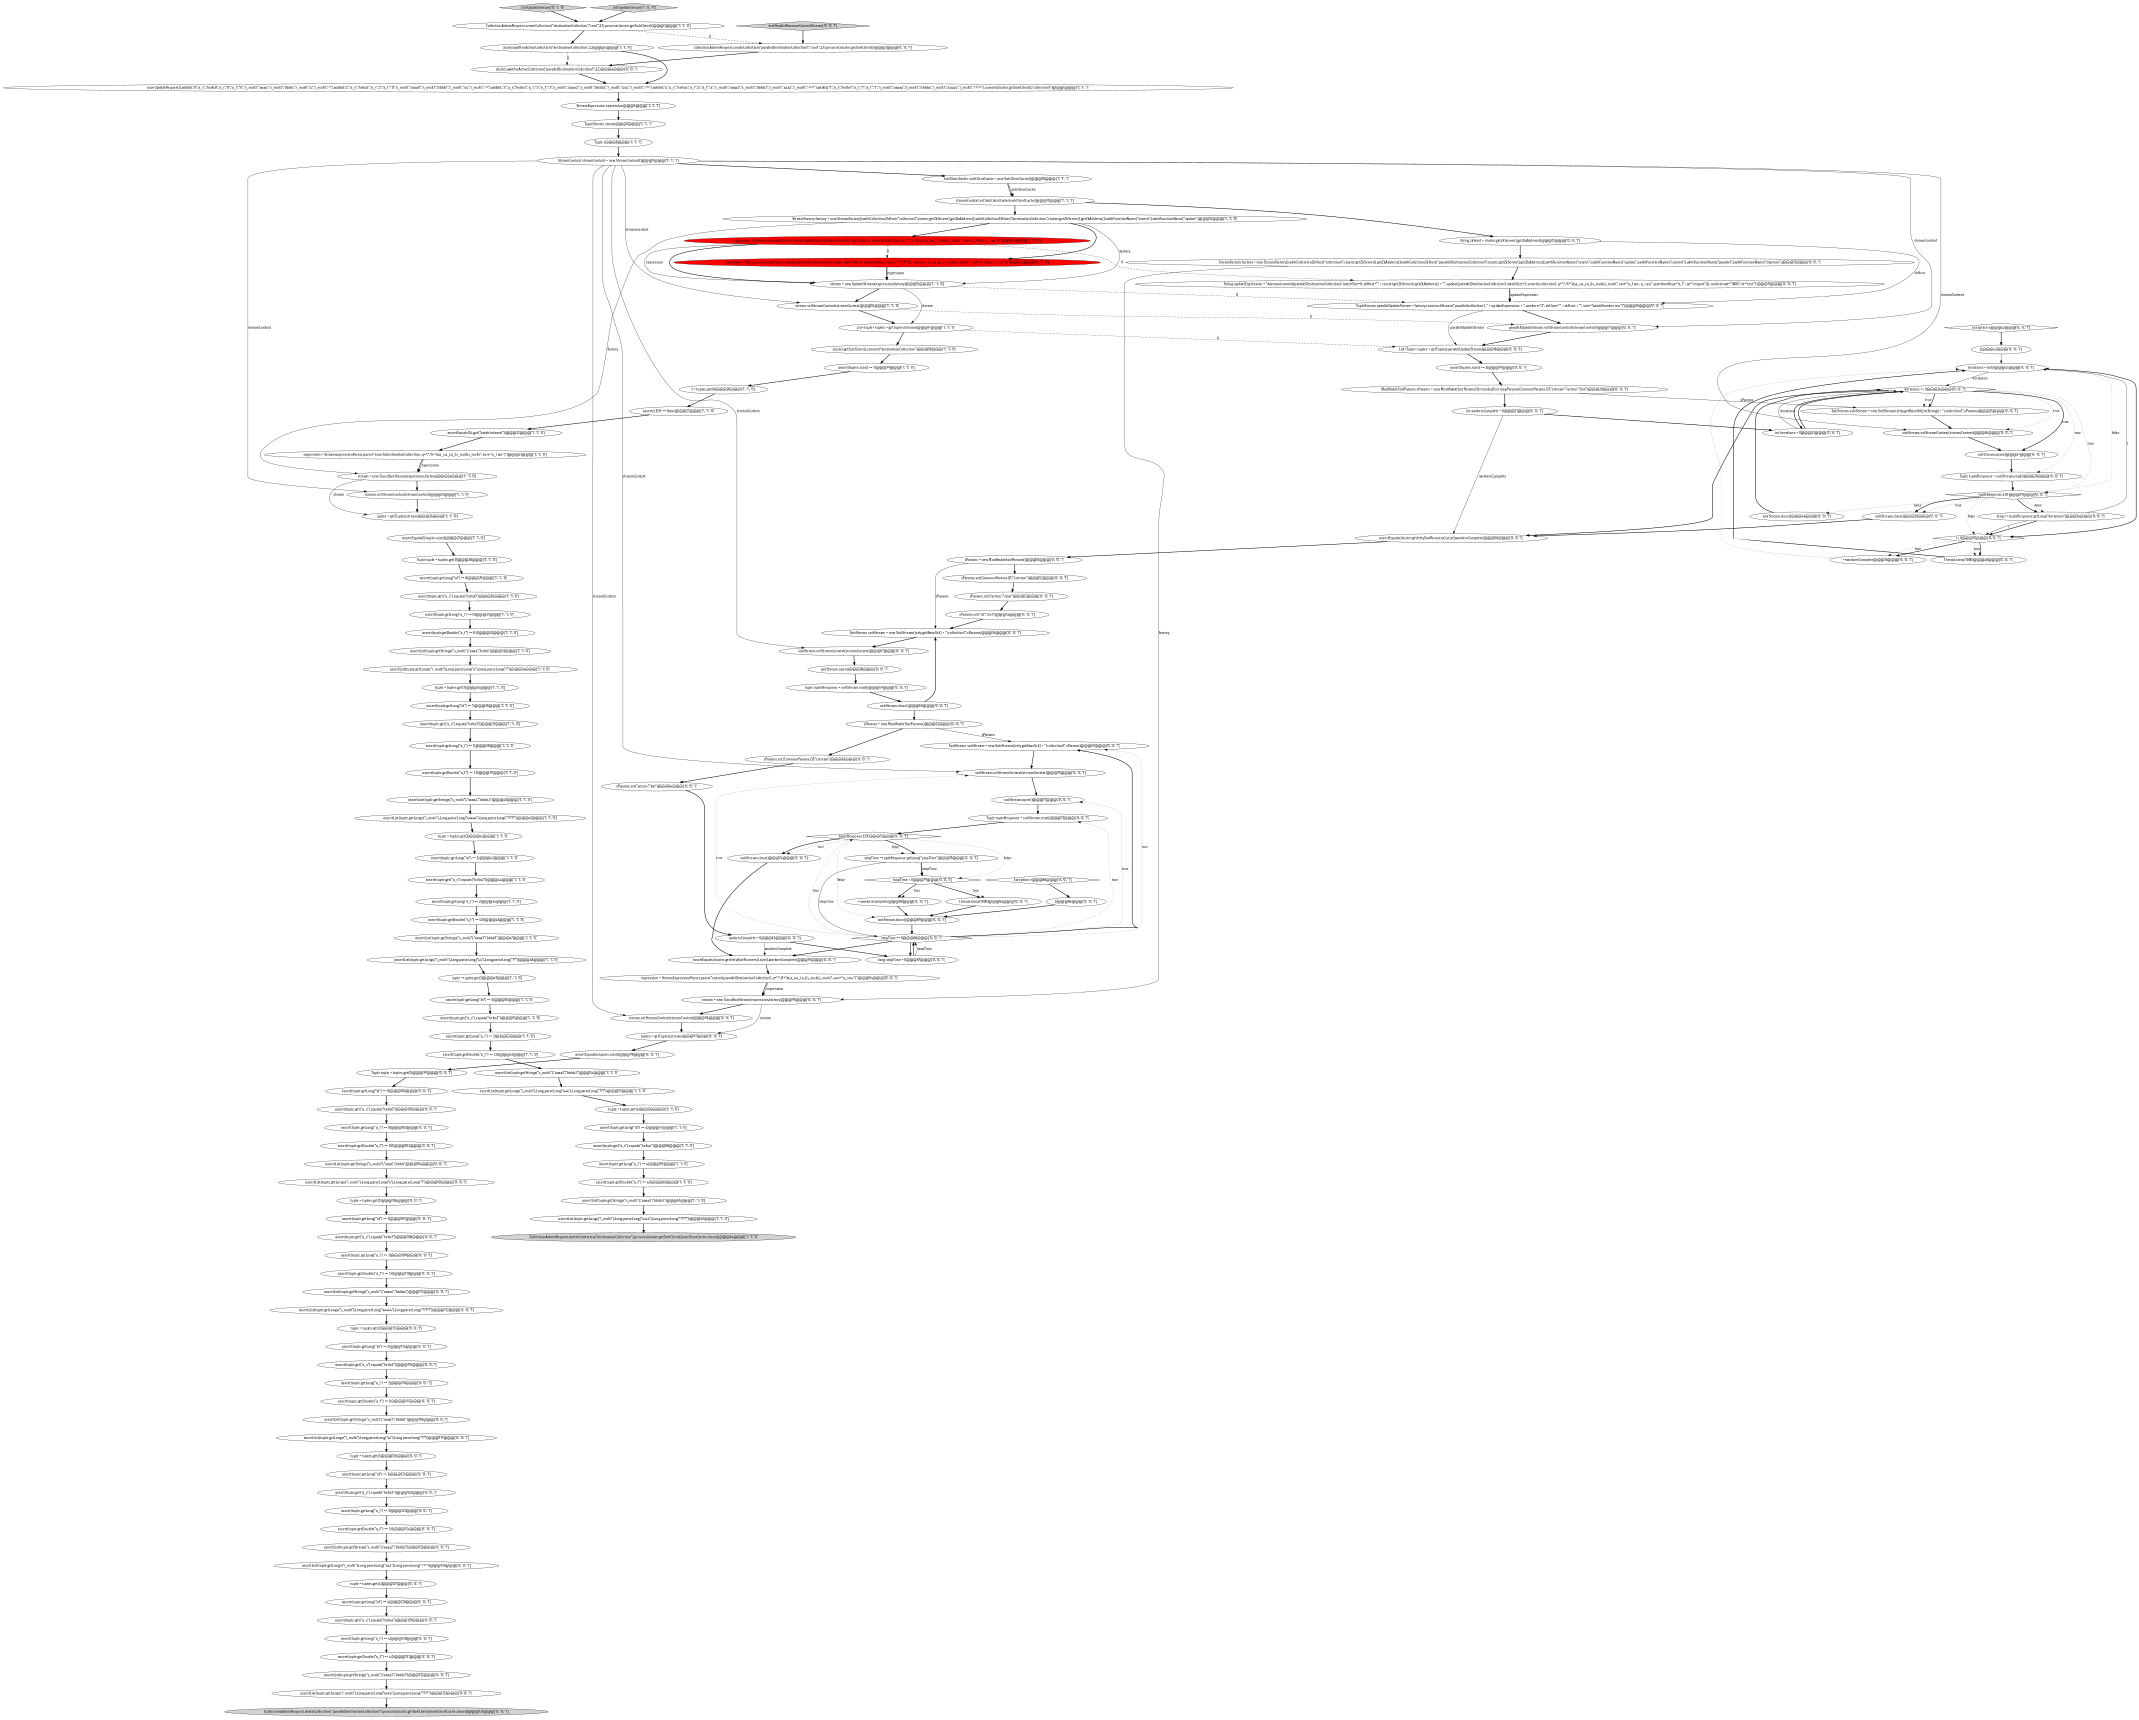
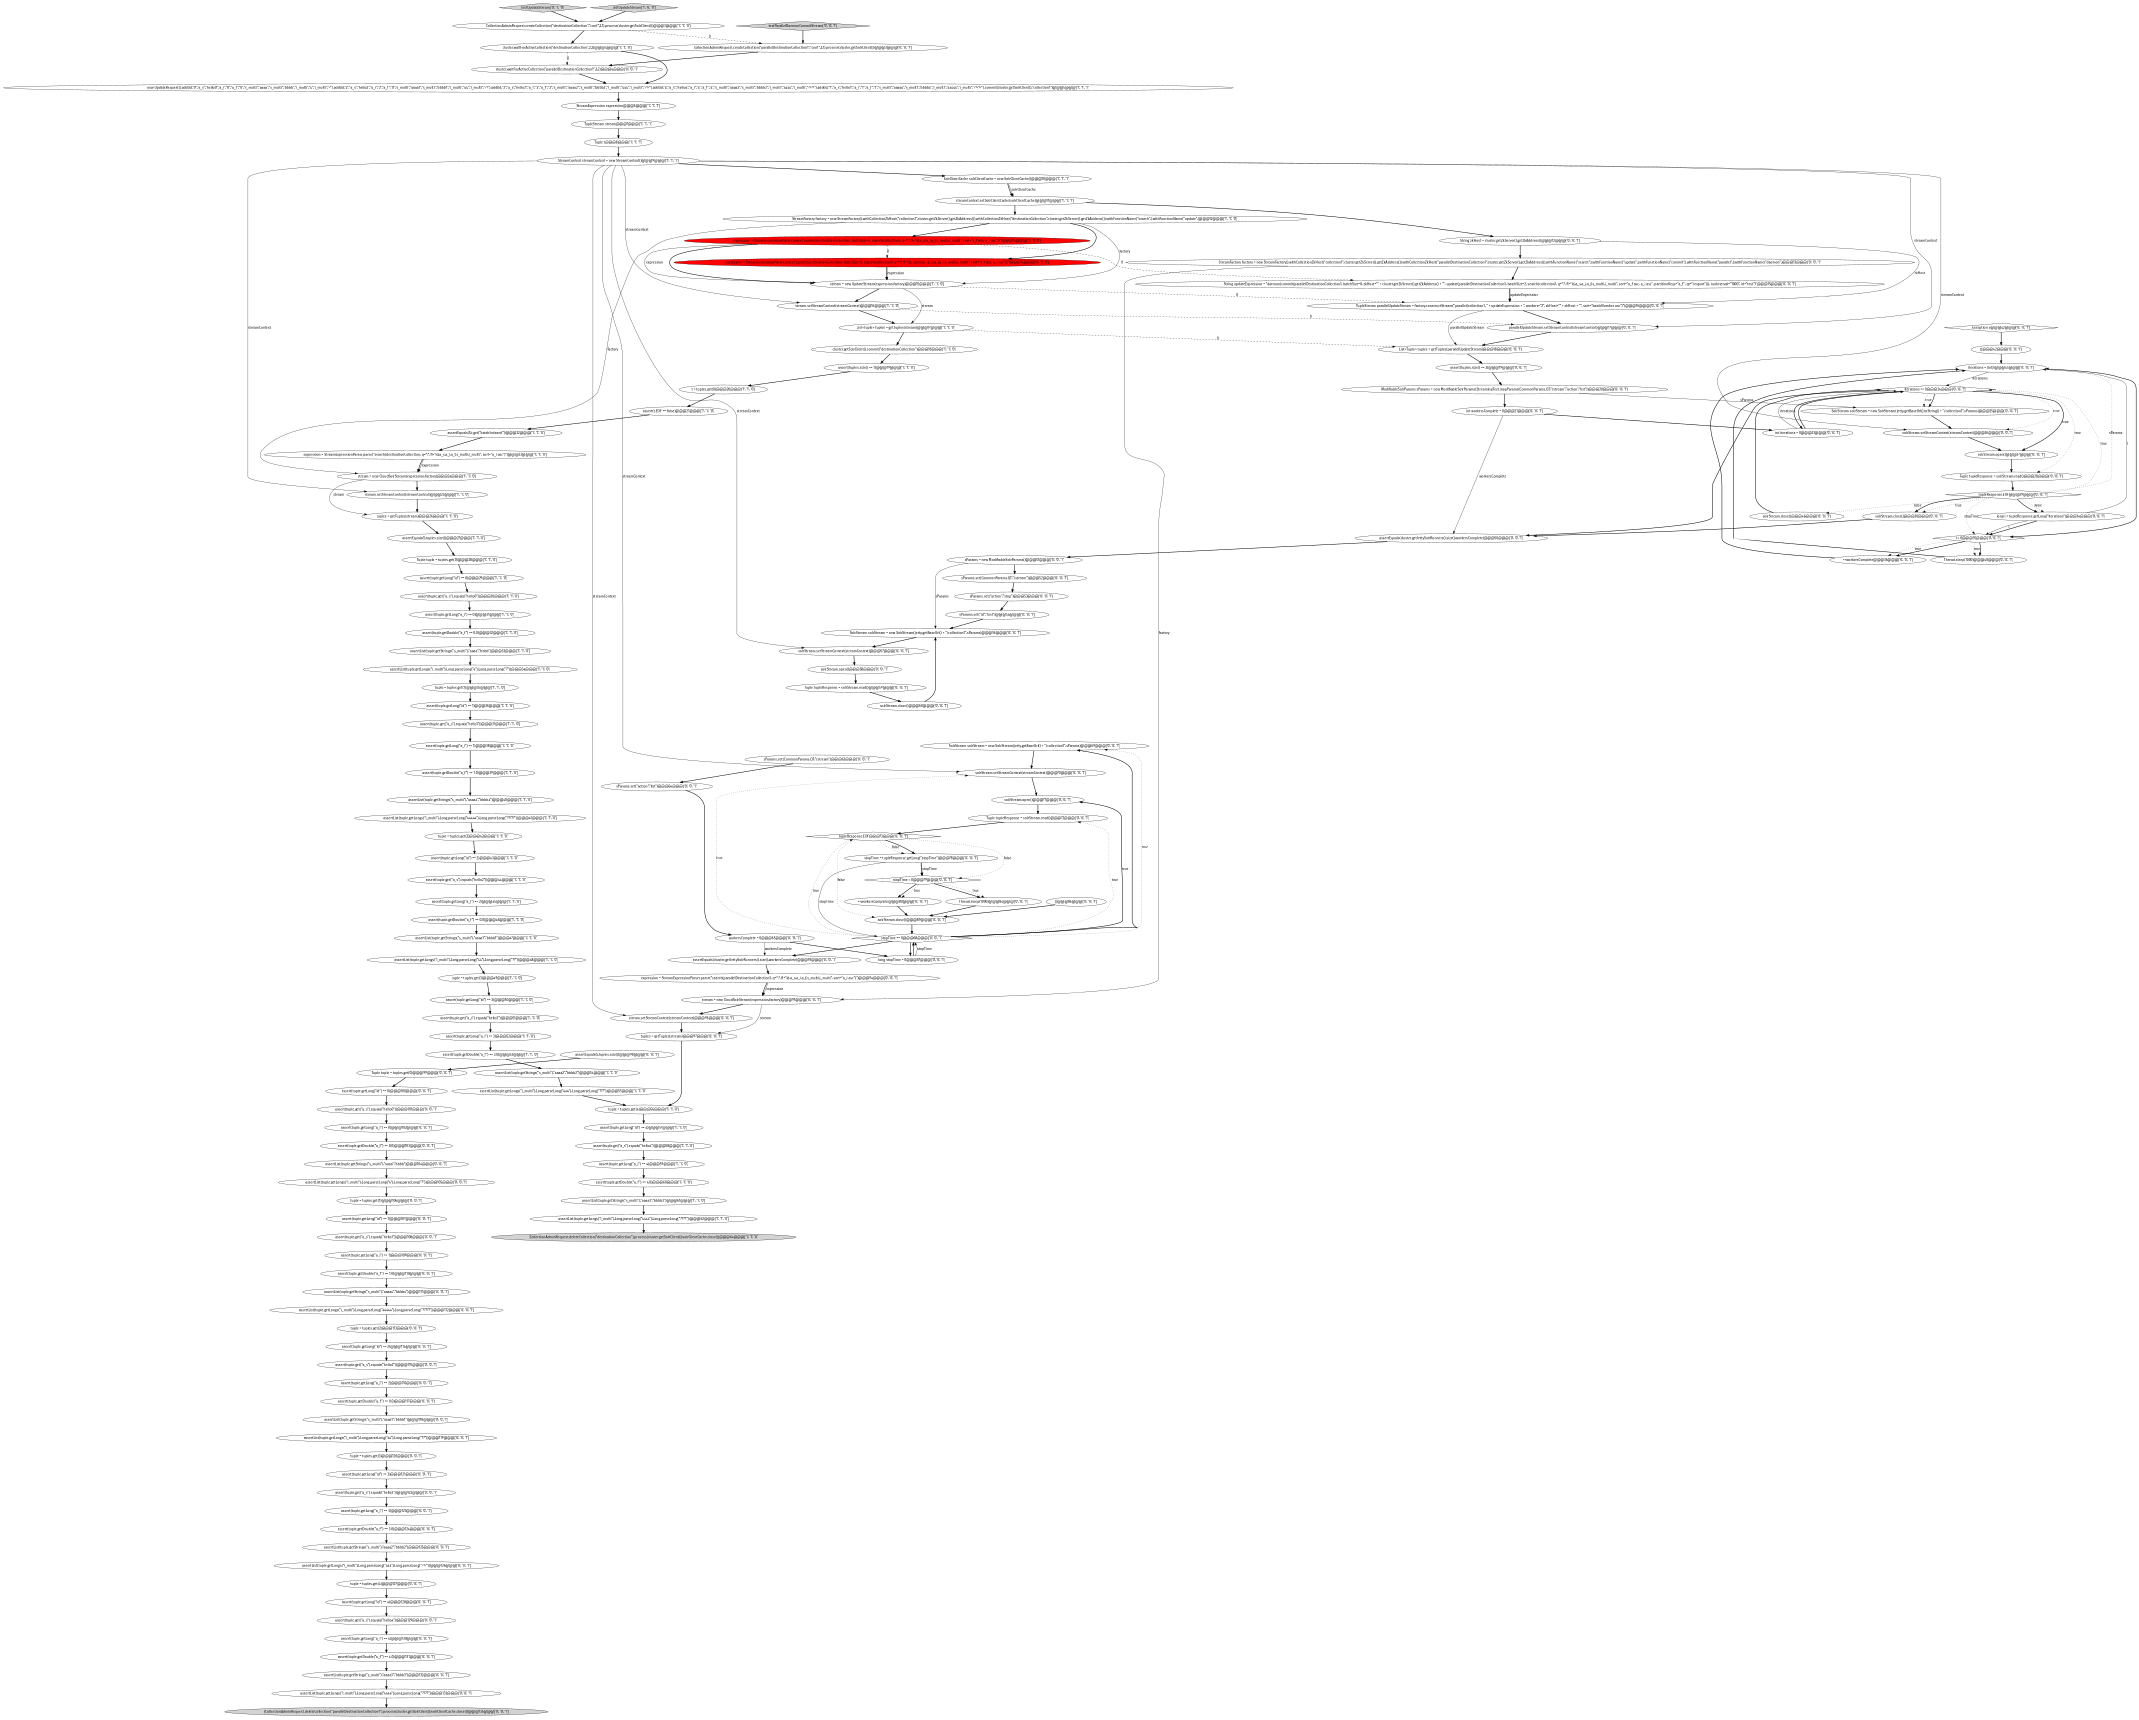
edge "{}@@@42@@@['0', '0', '1']" -> "iterations = (int)l@@@45@@@['0', '0', '1']": style solid -> bold
edge "++workersComplete@@@36@@@['0', '0', '1']" -> "iterations = (int)l@@@45@@@['0', '0', '1']": style dotted -> bold
edge "iterations == 0@@@24@@@['0', '0', '1']" -> "tupleResponse.EOF@@@29@@@['0', '0', '1']": reversed
edge "tupleResponse.EOF@@@29@@@['0', '0', '1']" -> "iterations = (int)l@@@45@@@['0', '0', '1']": label "false" -> "sParams"
edge "tupleResponse.EOF@@@29@@@['0', '0', '1']" -> "l > 0@@@35@@@['0', '0', '1']": label "false" -> "stopTime"
edge "tuples = getTuples(stream)@@@26@@@['1', '1', '0']" -> "assertEquals(5,tuples.size())@@@27@@@['1', '1', '0']": added
node "sParams = new ModifiableSolrParams()@@@62@@@['0', '0', '1']": removed
node "solrStream.close()@@@74@@@['0', '0', '1']": removed
node "Exception e@@@86@@@['0', '0', '1']": removed
edge "stopTime == 0@@@68@@@['0', '0', '1']" -> "solrStream.open()@@@71@@@['0', '0', '1']": style dotted -> bold
edge "tuples = getTuples(stream)@@@97@@@['0', '0', '1']" -> "assertEquals(5,tuples.size())@@@98@@@['0', '0', '1']": now "tuples = getTuples(stream)@@@97@@@['0', '0', '1']" -> "tuple = tuples.get(4)@@@56@@@['1', '1', '0']"
